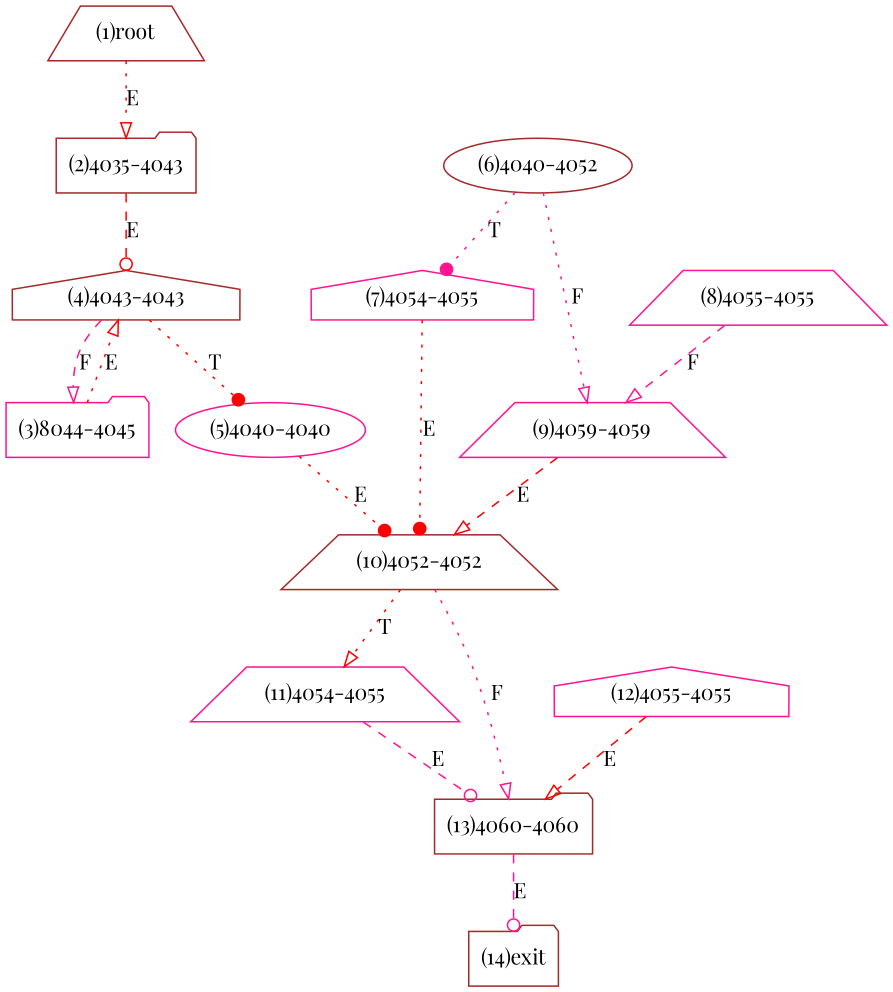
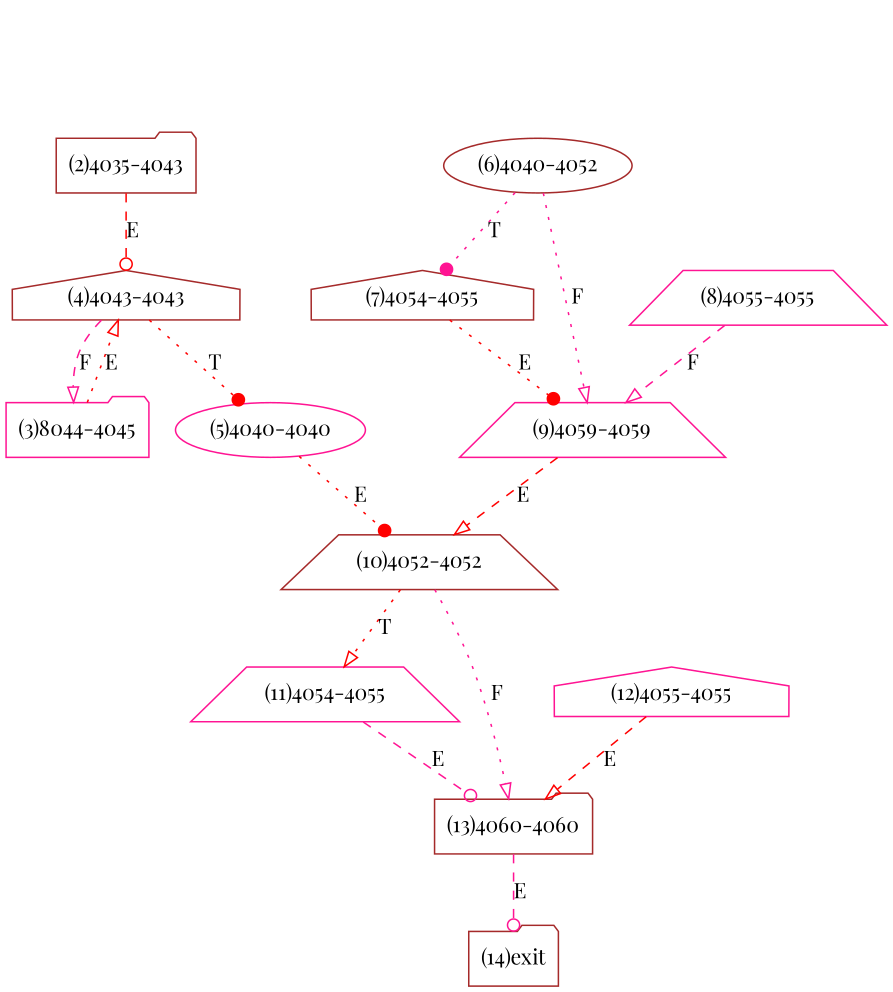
node "(1)root": removed
node "(7)4054-4055": color deeppink -> brown
edge "(7)4054-4055" -> "(10)4052-4052": now "(7)4054-4055" -> "(9)4059-4059"
